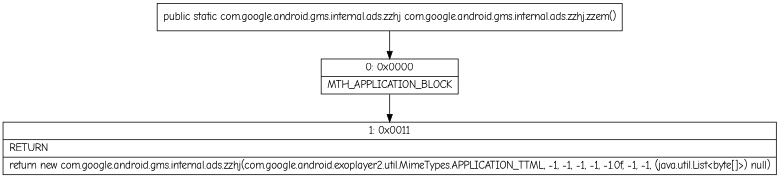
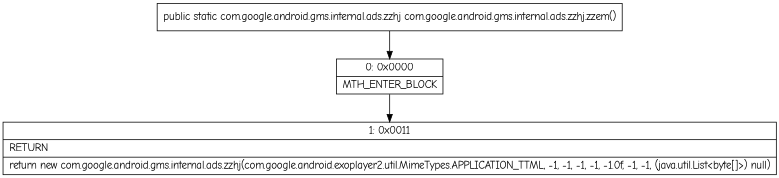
node "0: 0x0000": text "MTH_APPLICATION_BLOCK" -> "MTH_ENTER_BLOCK"
